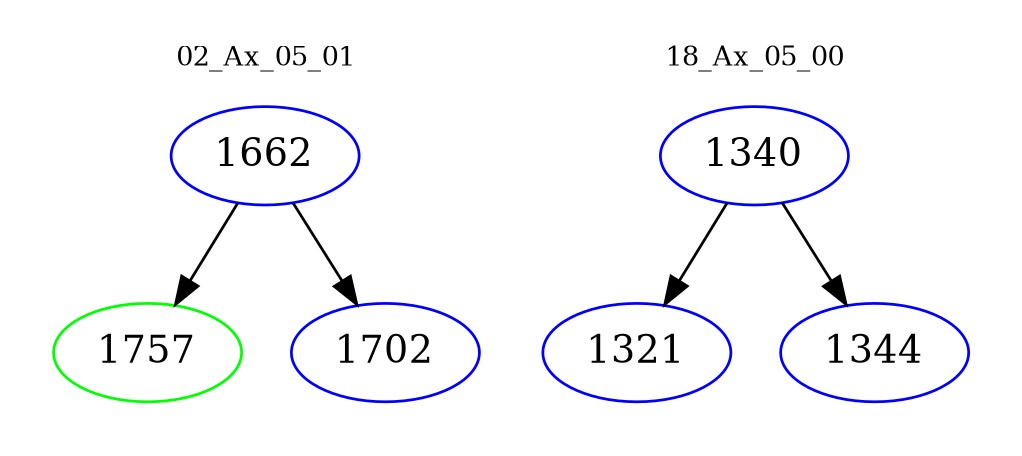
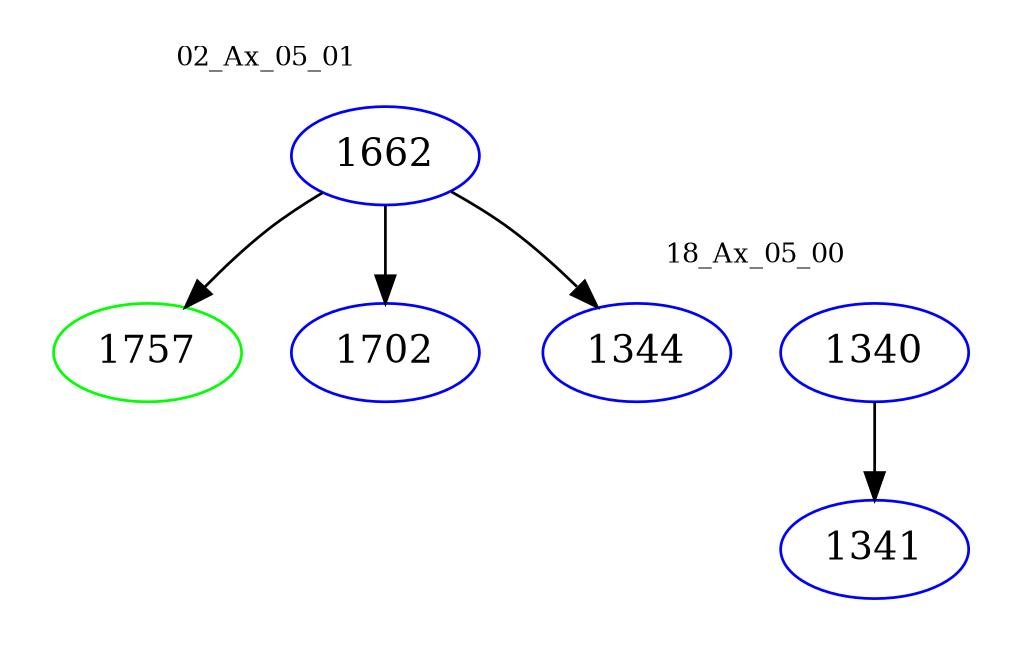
edge "1340" -> "1344": now "1662" -> "1344"
node "1321": label "1321" -> "1341"
